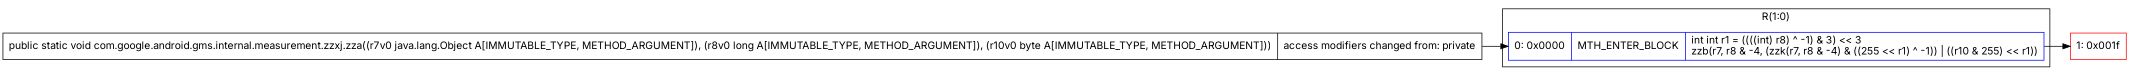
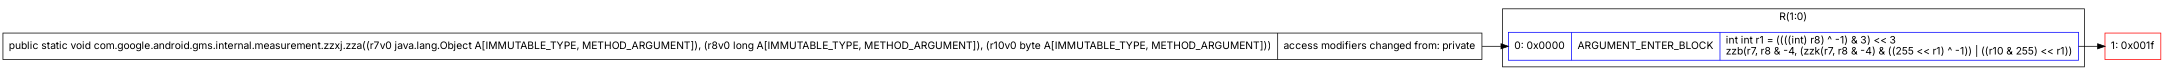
node "0: 0x0000": text "MTH_ENTER_BLOCK" -> "ARGUMENT_ENTER_BLOCK"
